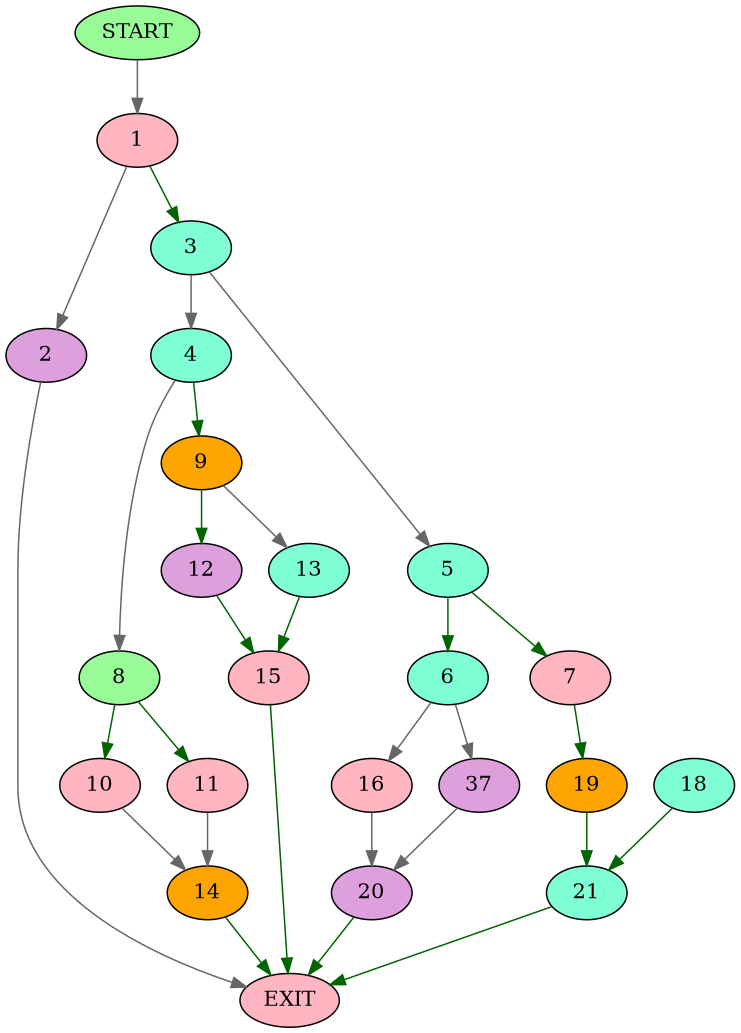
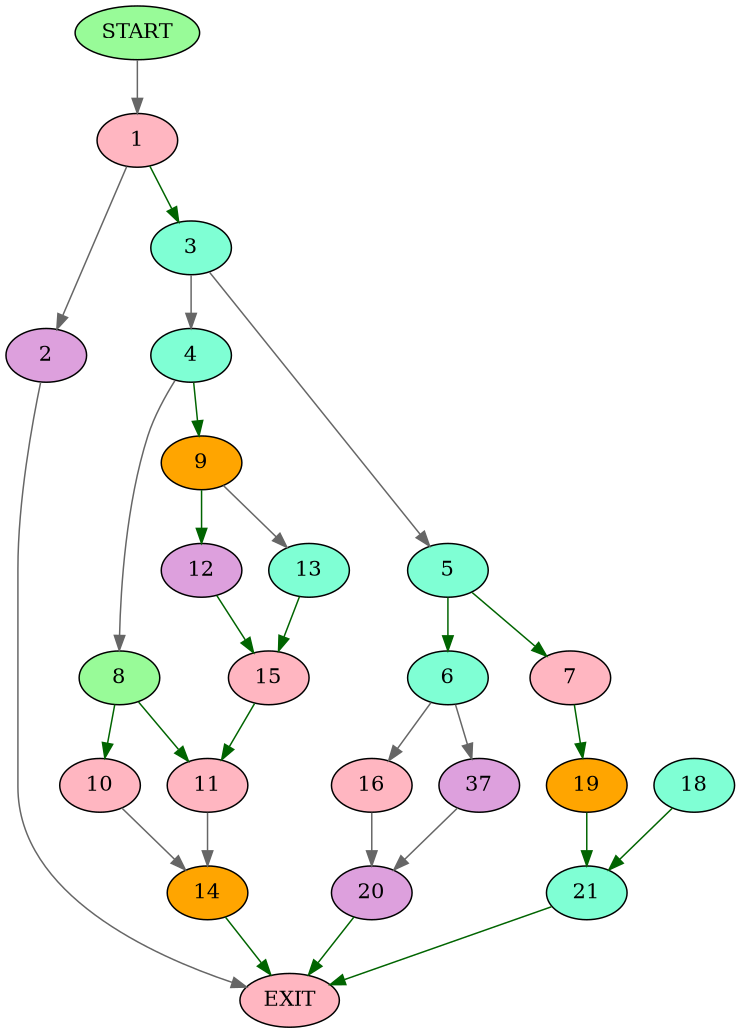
edge "15" -> "EXIT": now "15" -> "11"
